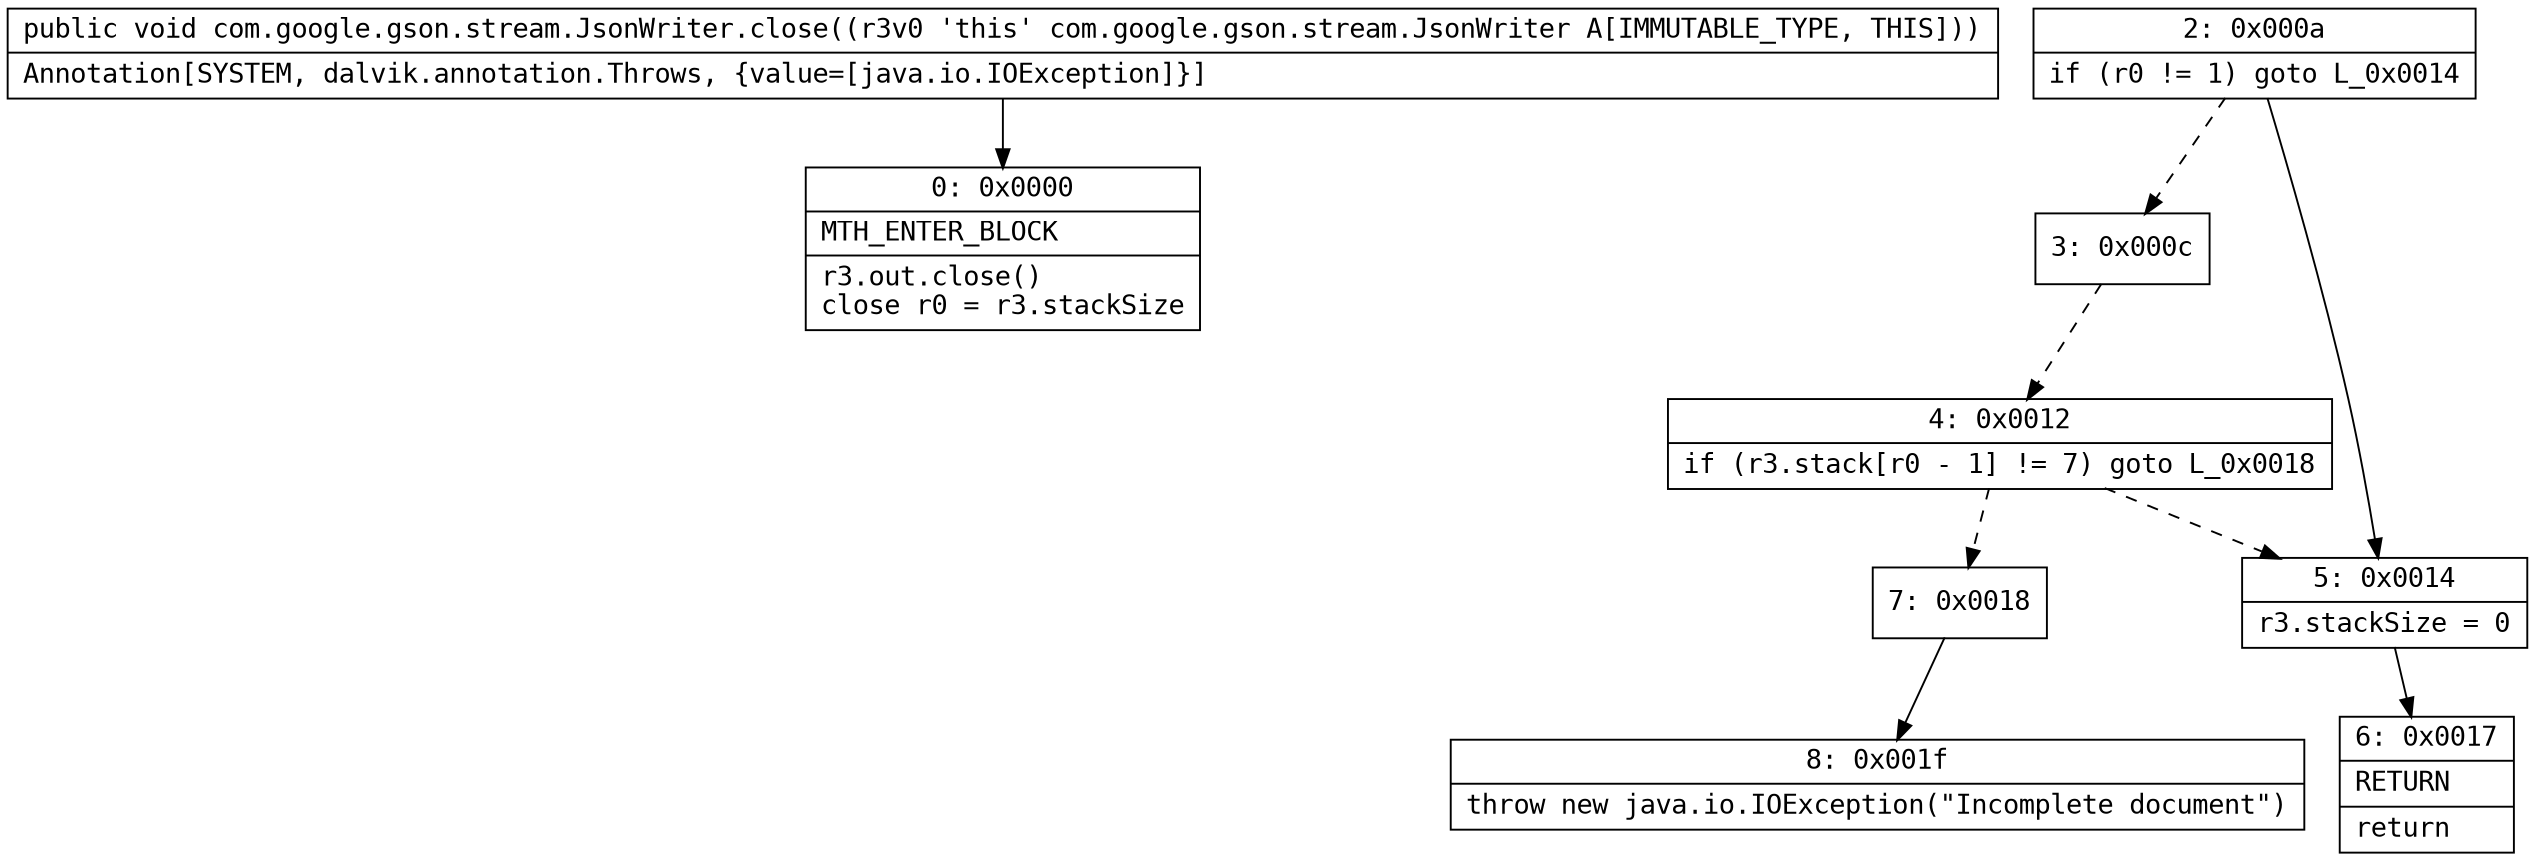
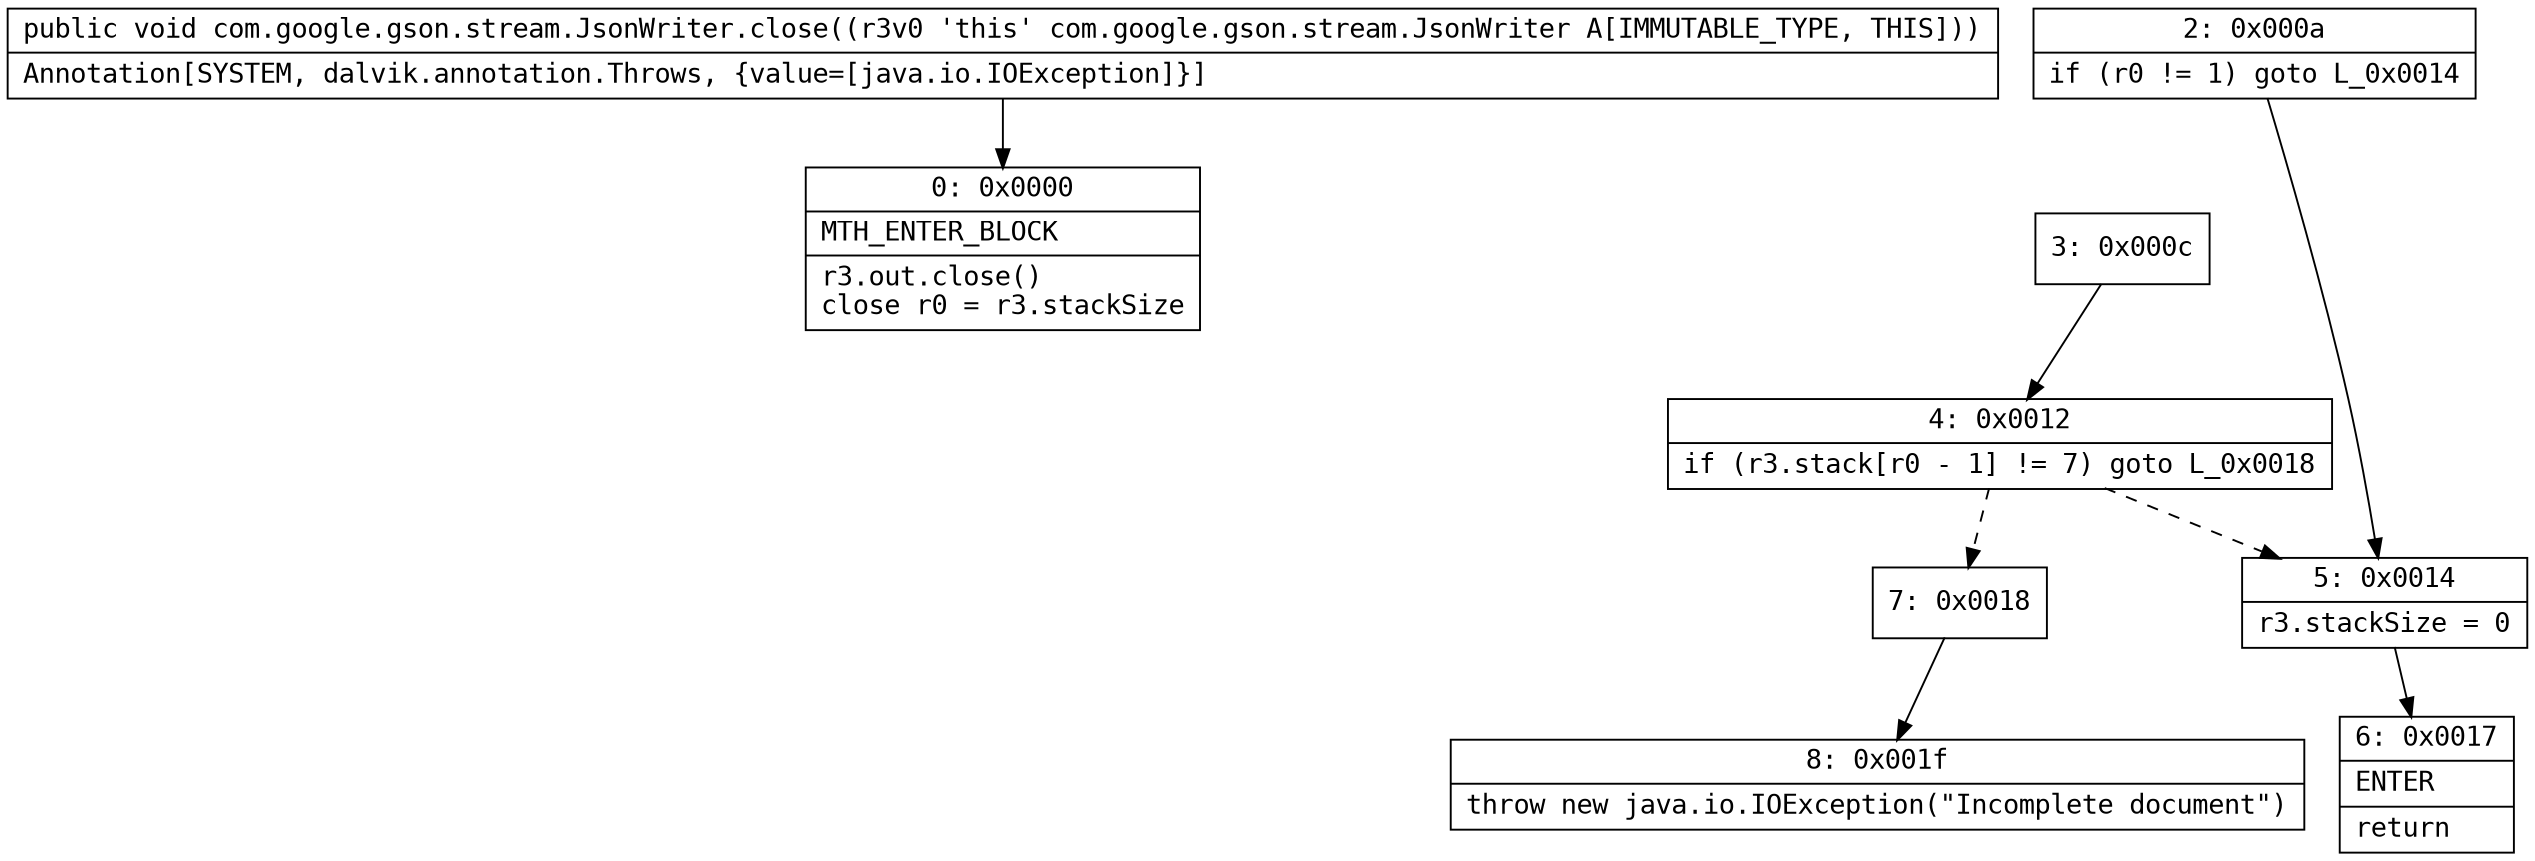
edge "2: 0x000a" -> "3: 0x000c": removed
edge "3: 0x000c" -> "4: 0x0012": style dashed -> solid
node "6: 0x0017": text "RETURN" -> "ENTER"
